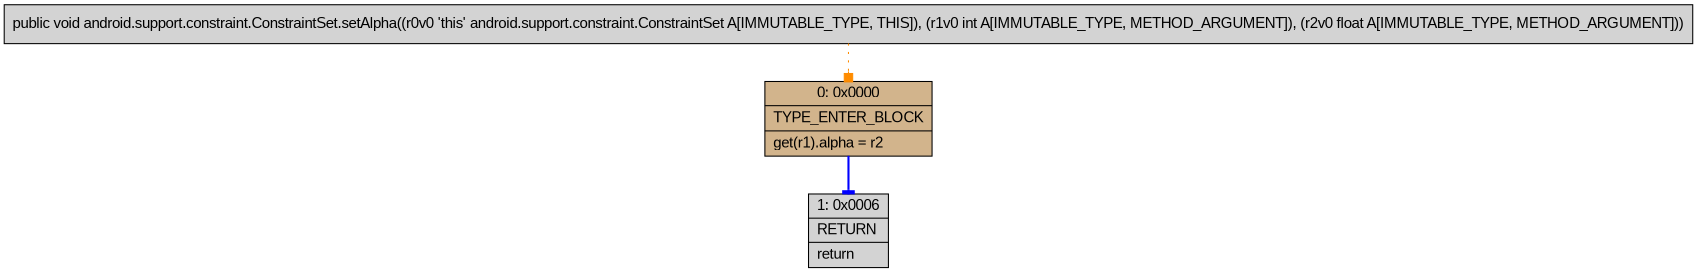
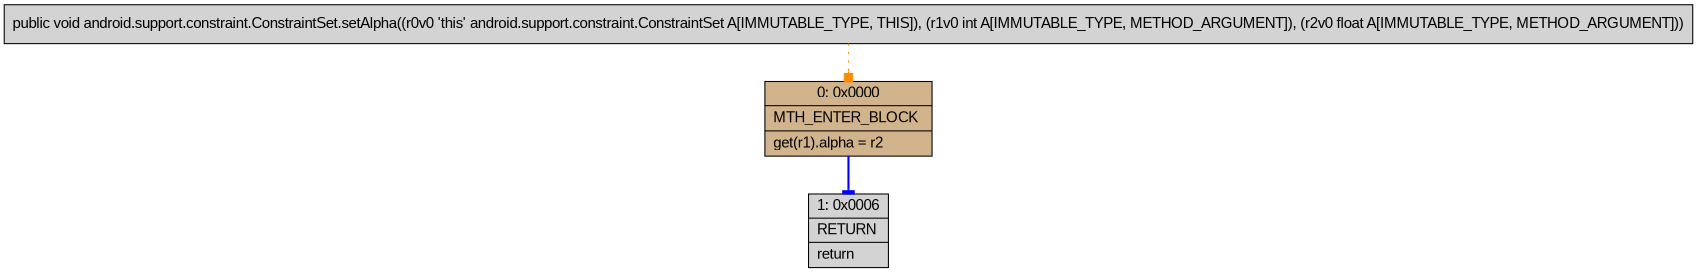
node "0: 0x0000": text "TYPE_ENTER_BLOCK" -> "MTH_ENTER_BLOCK"
